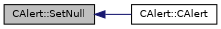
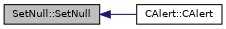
node "CAlert::SetNull": label "CAlert::SetNull" -> "SetNull::SetNull"
